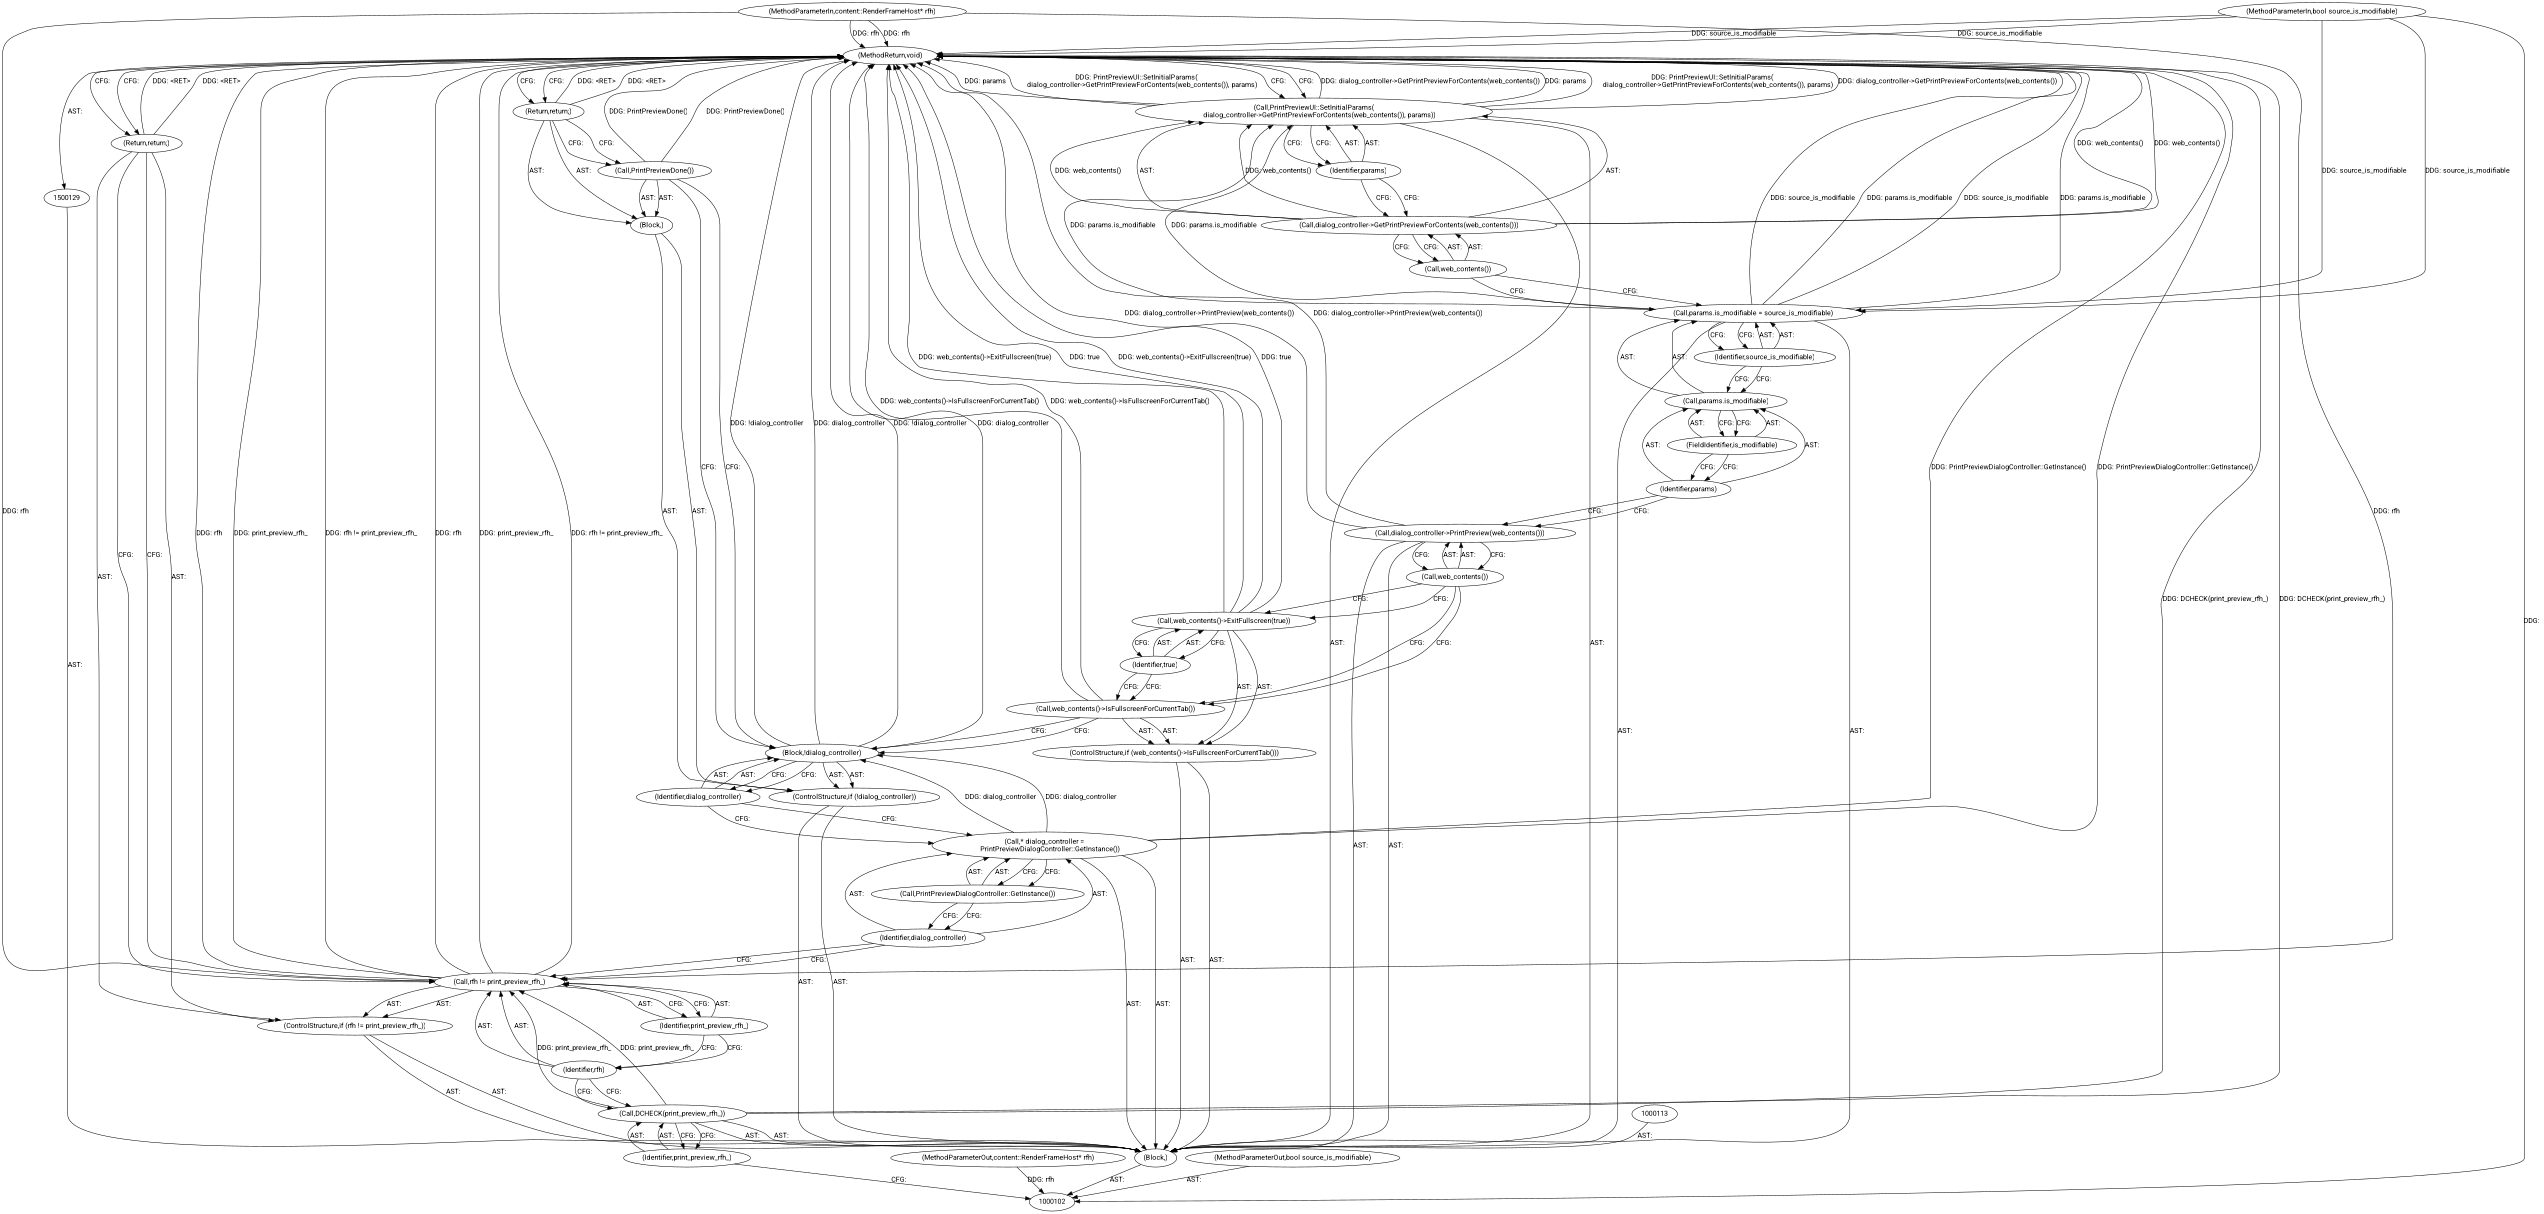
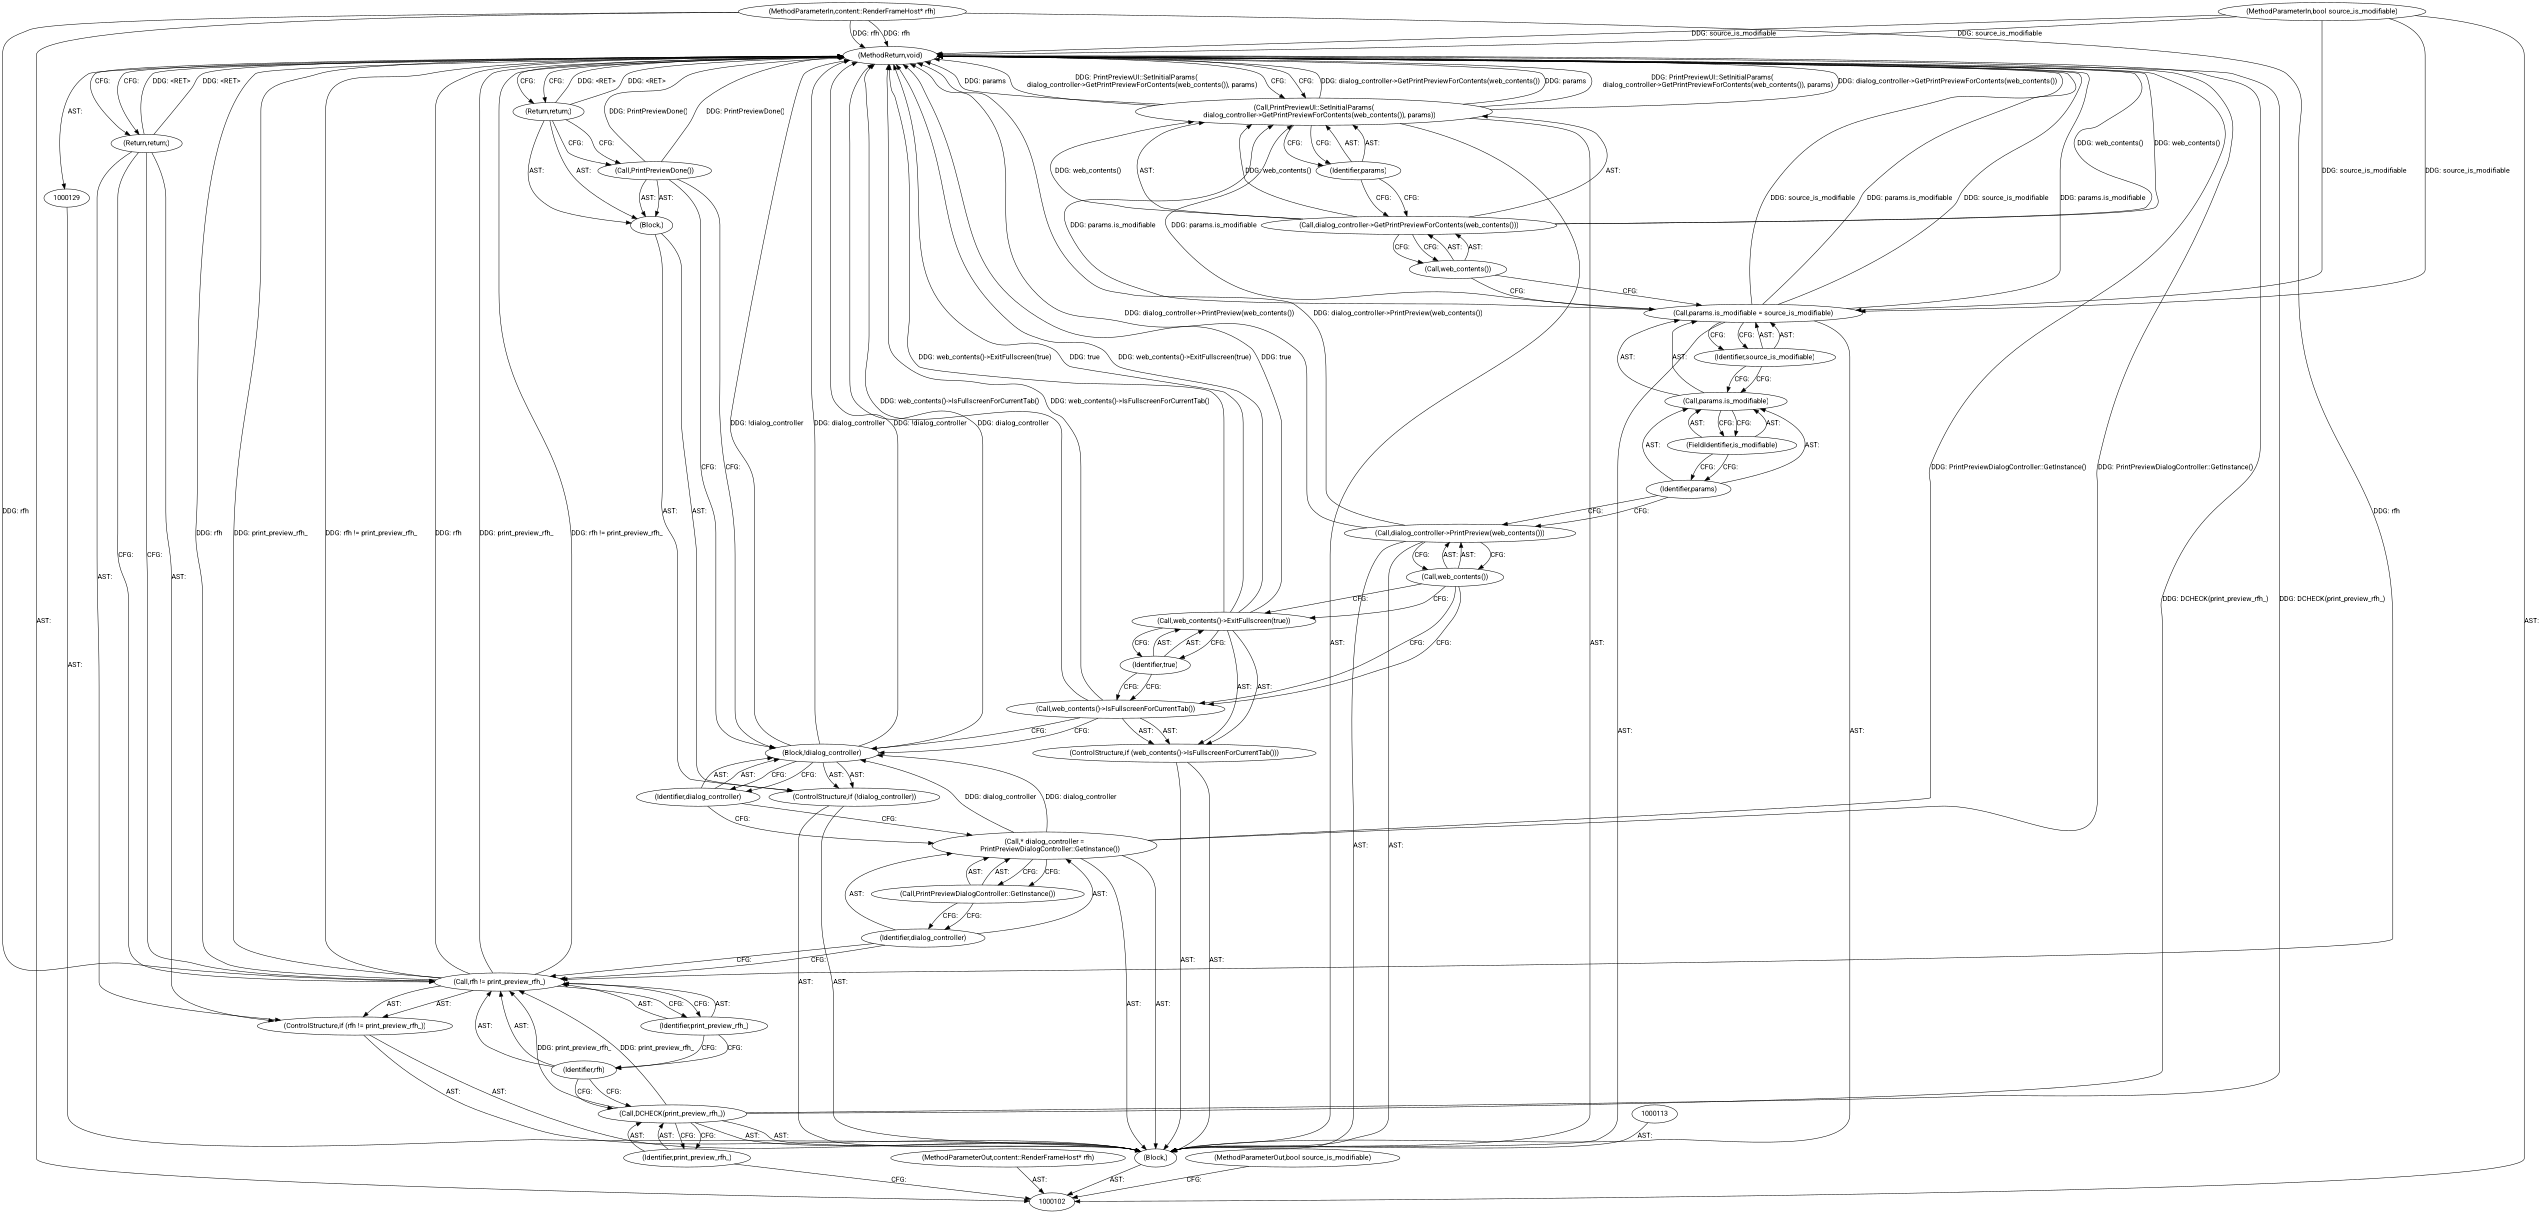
node "1500129": label "1500129" -> "1000129"
edge "(MethodParameterIn,bool source_is_modifiable)" -> "1000102": label "DDG: " -> "AST: "
edge "(MethodParameterIn,content::RenderFrameHost* rfh)" -> "1000102": added, label "AST:"
edge "(MethodParameterOut,content::RenderFrameHost* rfh)" -> "1000102": label "DDG: rfh" -> "AST: "
edge "(MethodParameterOut,bool source_is_modifiable)" -> "1000102": label "AST: " -> "CFG: "
